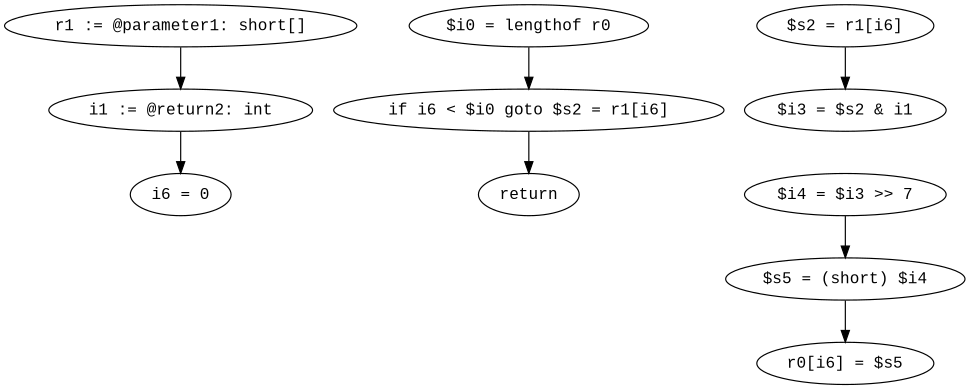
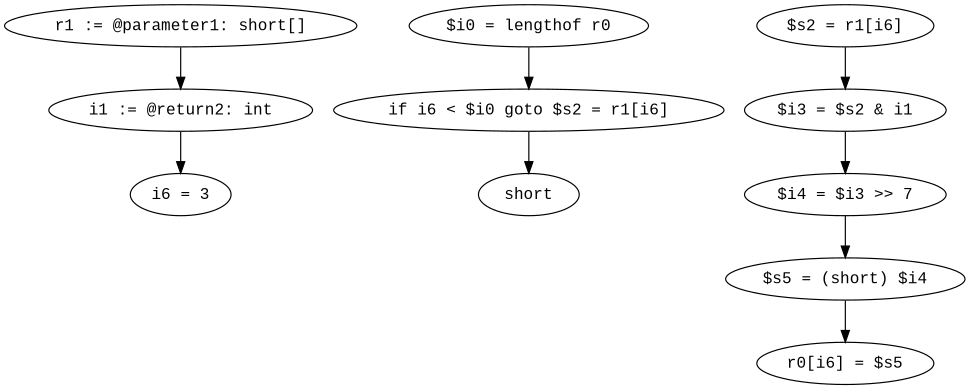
edge "$i3 = $s2 & i1" -> "$i4 = $i3 >> 7": added
node "i6 = 0": label "i6 = 0" -> "i6 = 3"
node "return": label "return" -> "short"
